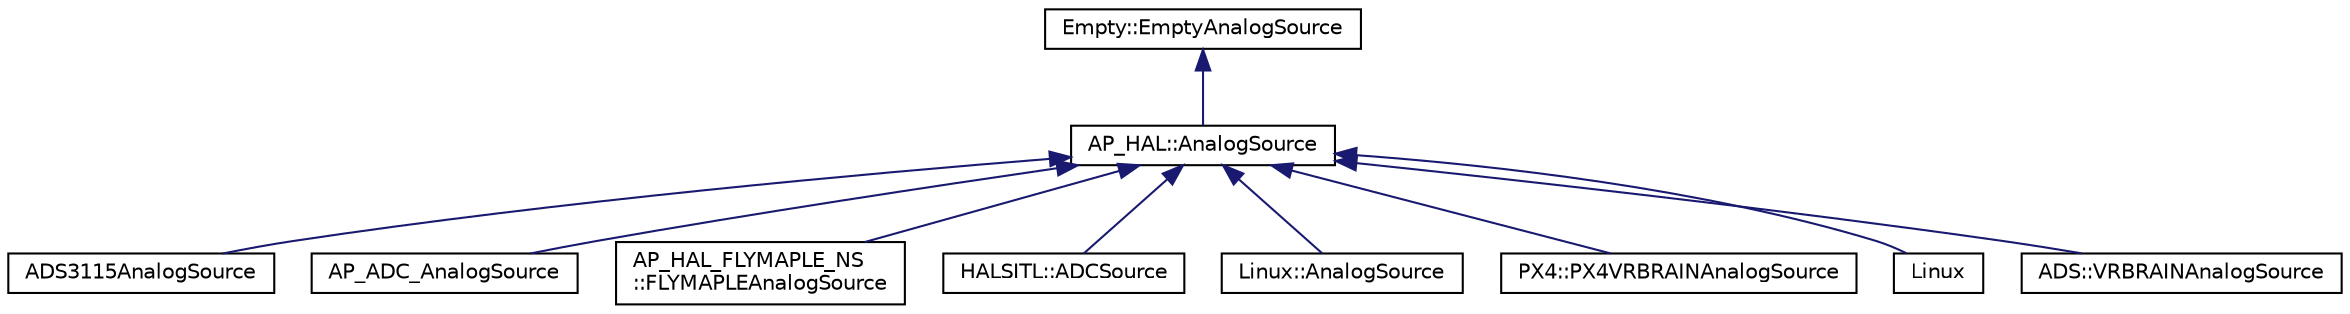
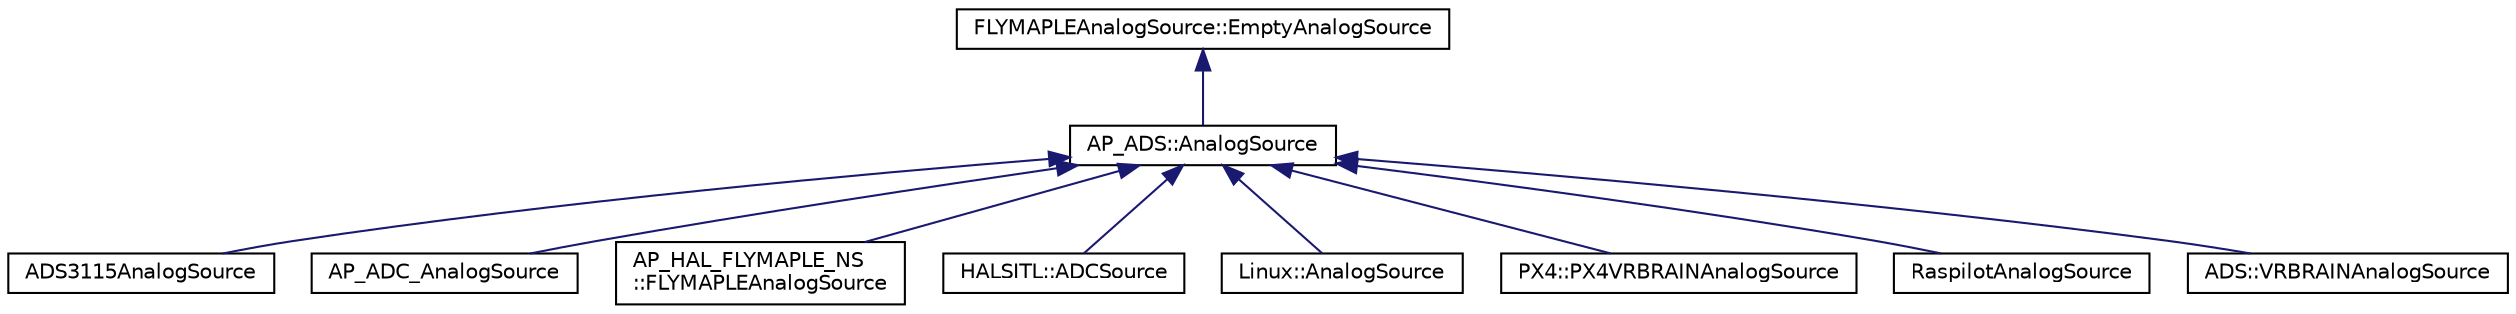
node "Empty::EmptyAnalogSource": label "Empty::EmptyAnalogSource" -> "FLYMAPLEAnalogSource::EmptyAnalogSource"
node "AP_HAL::AnalogSource": label "AP_HAL::AnalogSource" -> "AP_ADS::AnalogSource"
node "Linux": label "Linux" -> "RaspilotAnalogSource"
